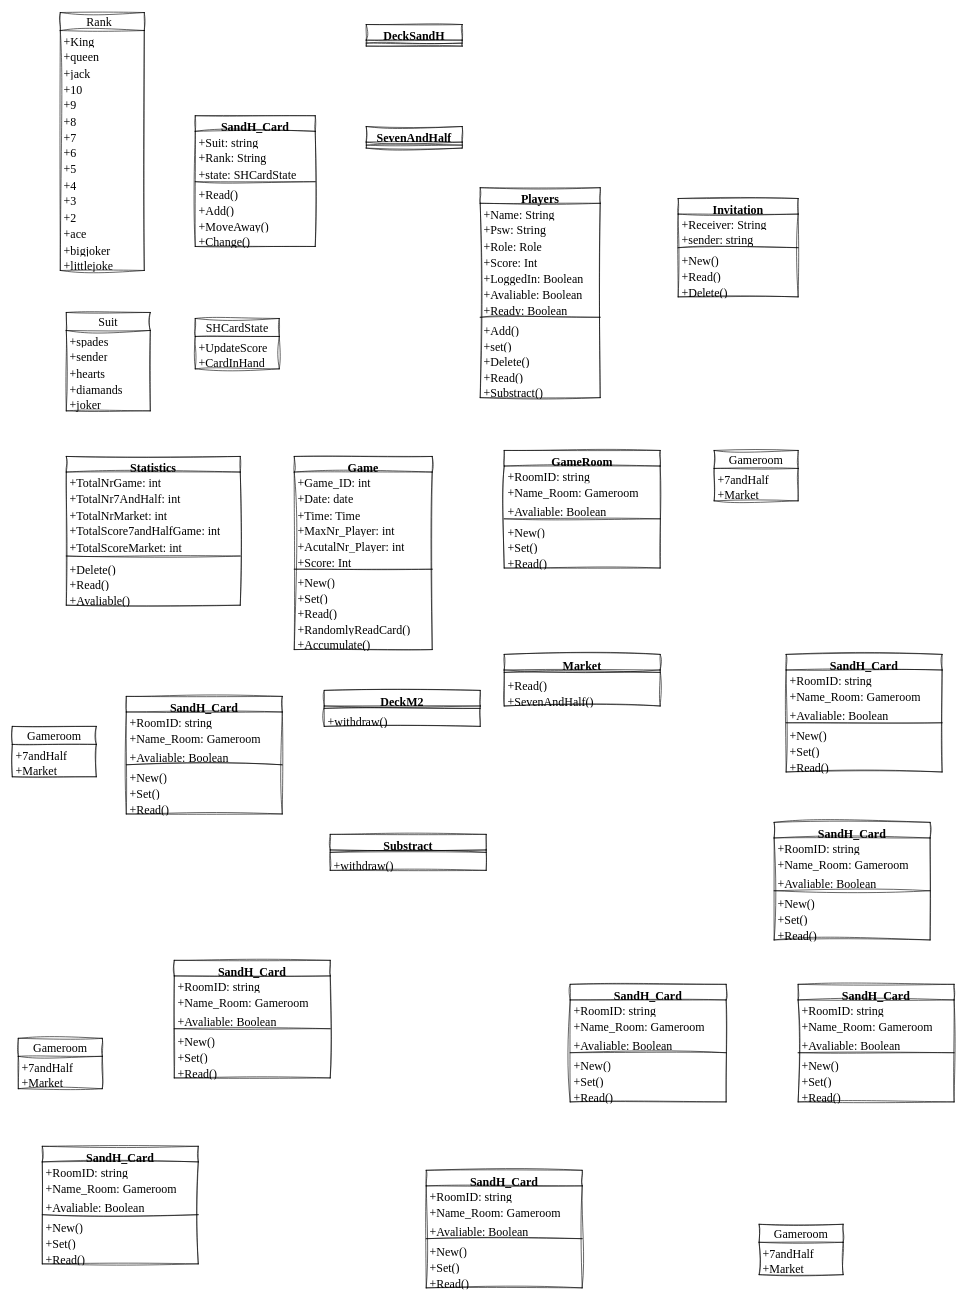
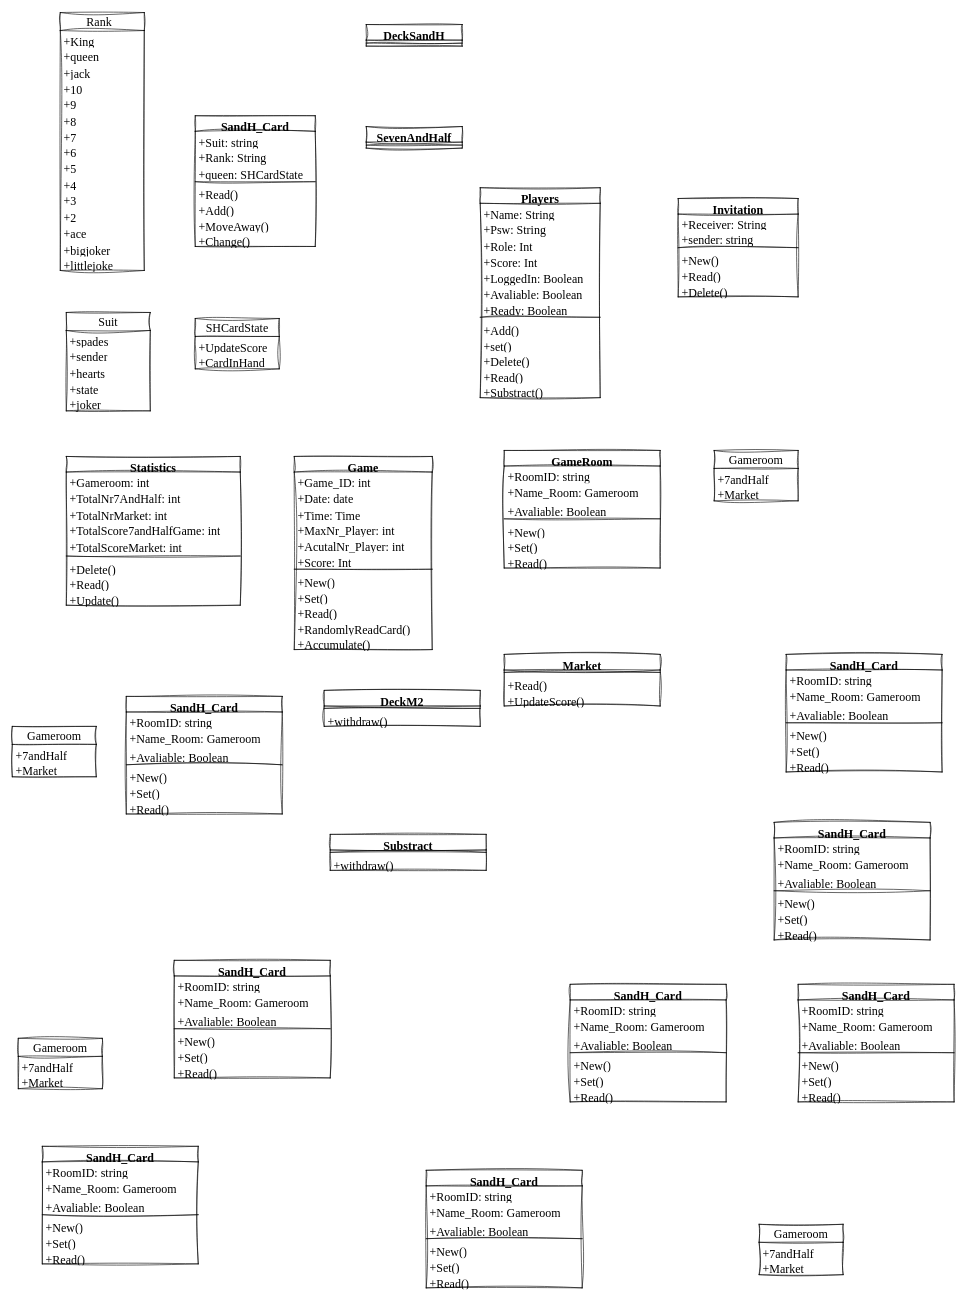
node "+state: SHCardState": label "+state: SHCardState" -> "+queen: SHCardState"
node "+Role: Role": label "+Role: Role" -> "+Role: Int"
node "+diamands": label "+diamands" -> "+state"
node "+TotalNrGame: int": label "+TotalNrGame: int" -> "+Gameroom: int"
node "+Avaliable()": label "+Avaliable()" -> "+Update()"
node "+SevenAndHalf()": label "+SevenAndHalf()" -> "+UpdateScore()"
